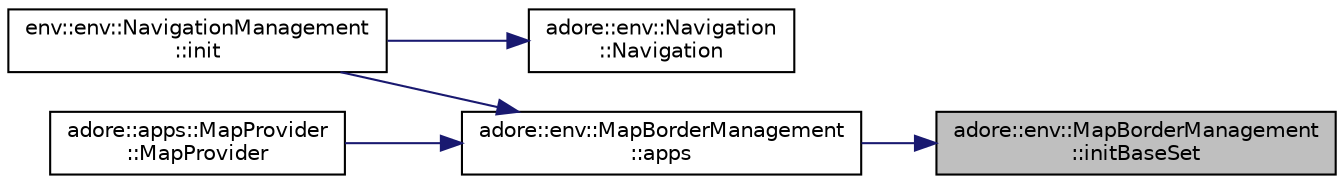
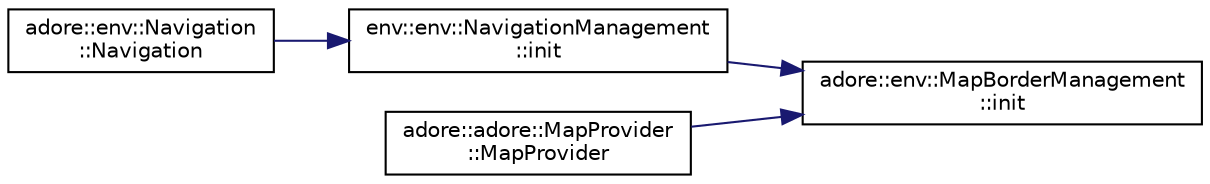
edge "env::env::NavigationManagement ::init" -> "adore::env::Navigation ::Navigation": reversed
node "adore::apps::MapProvider ::MapProvider": label "adore::apps::MapProvider ::MapProvider" -> "adore::adore::MapProvider ::MapProvider"
node "adore::env::MapBorderManagement ::apps": label "adore::env::MapBorderManagement ::apps" -> "adore::env::MapBorderManagement ::init"
node "adore::env::MapBorderManagement ::initBaseSet": removed
